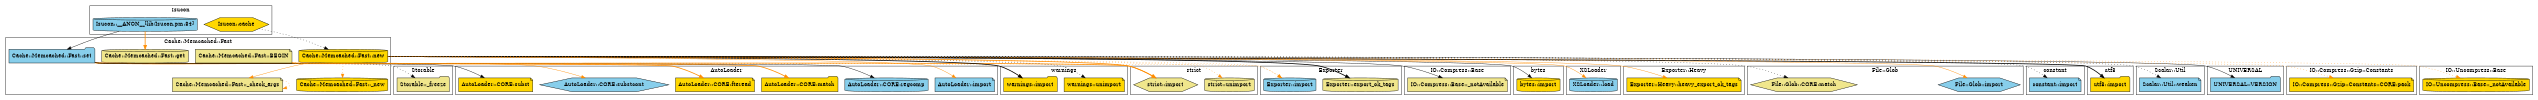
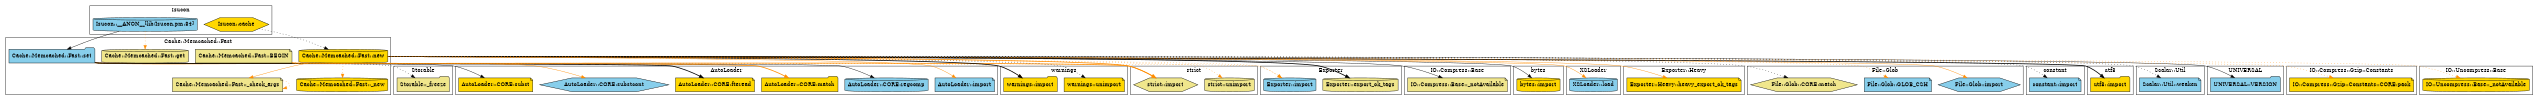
edge "Isucon::__ANON__[lib/Isucon.pm:84]" -> "Cache::Memcached::Fast::get": style bold -> dotted
edge "Cache::Memcached::Fast::set" -> "AutoLoader::CORE:fteread": color darkorange -> black
node "File::Glob::GLOB_CSH": added
